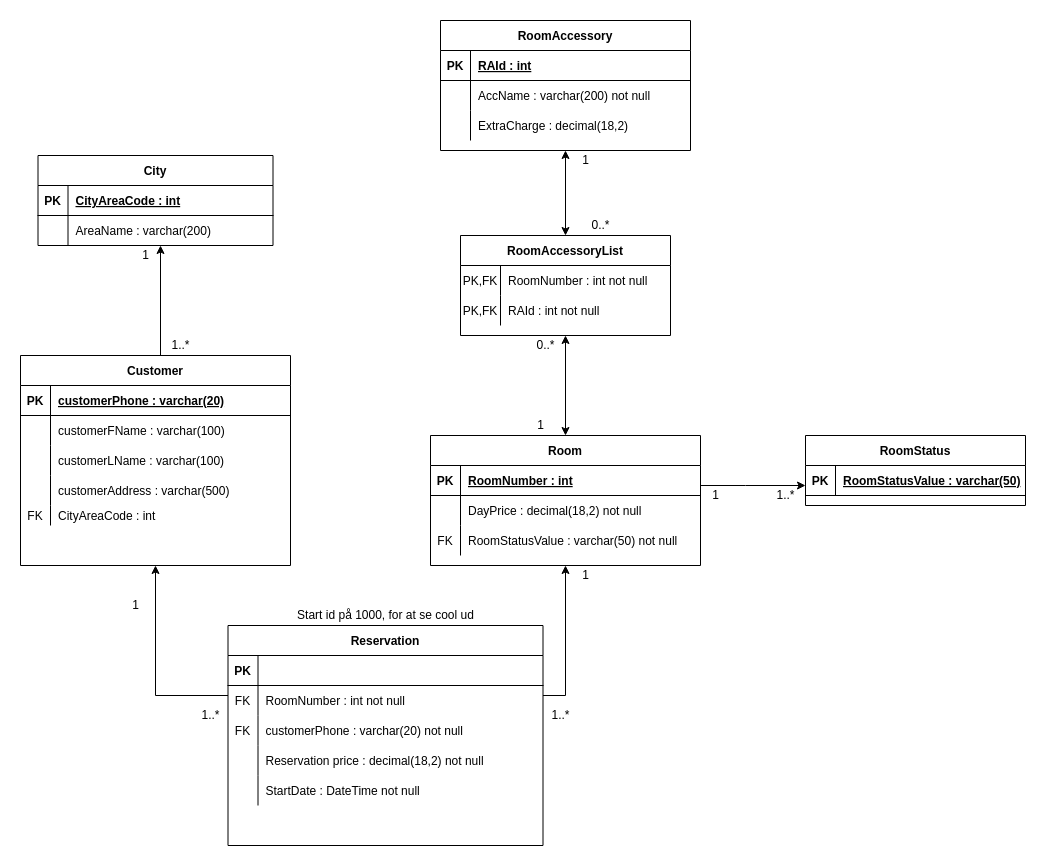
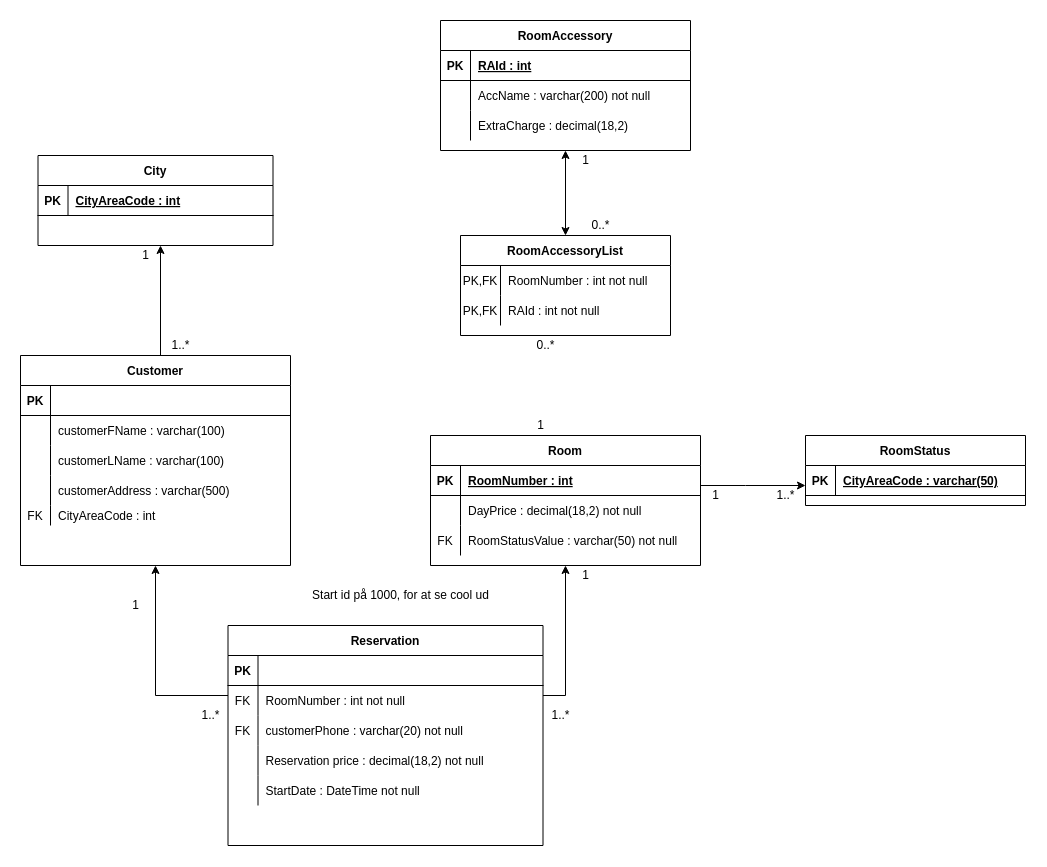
node "AreaName : varchar(200)": removed
edge "RoomAccessoryList" -- "Room": removed
node "customerPhone : varchar(20)": removed
node "RoomStatusValue : varchar(50)": label "RoomStatusValue : varchar(50)" -> "CityAreaCode : varchar(50)"
node "Start id på 1000, for at se cool ud": moved (386, 616) -> (401, 596)
